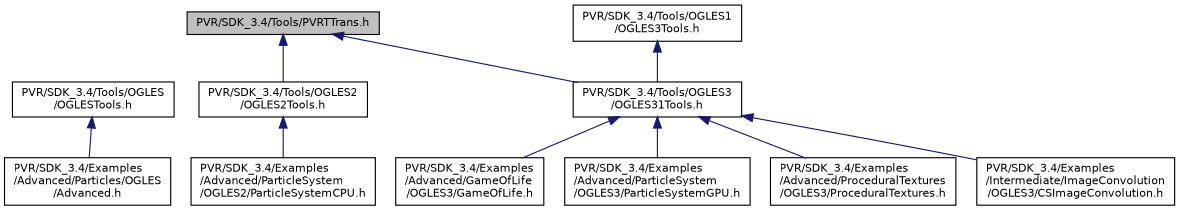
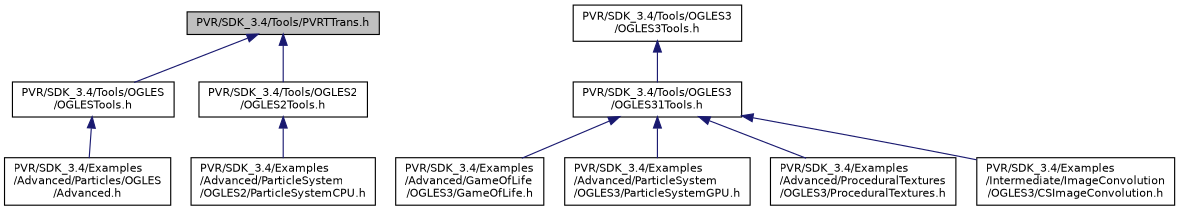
node "PVR/SDK_3.4/Tools/OGLES1 /OGLES3Tools.h": label "PVR/SDK_3.4/Tools/OGLES1 /OGLES3Tools.h" -> "PVR/SDK_3.4/Tools/OGLES3 /OGLES3Tools.h"
edge "PVR/SDK_3.4/Tools/OGLES3 /OGLES31Tools.h" -> "PVR/SDK_3.4/Tools/PVRTTrans.h": now "PVR/SDK_3.4/Tools/OGLES /OGLESTools.h" -> "PVR/SDK_3.4/Tools/PVRTTrans.h"
